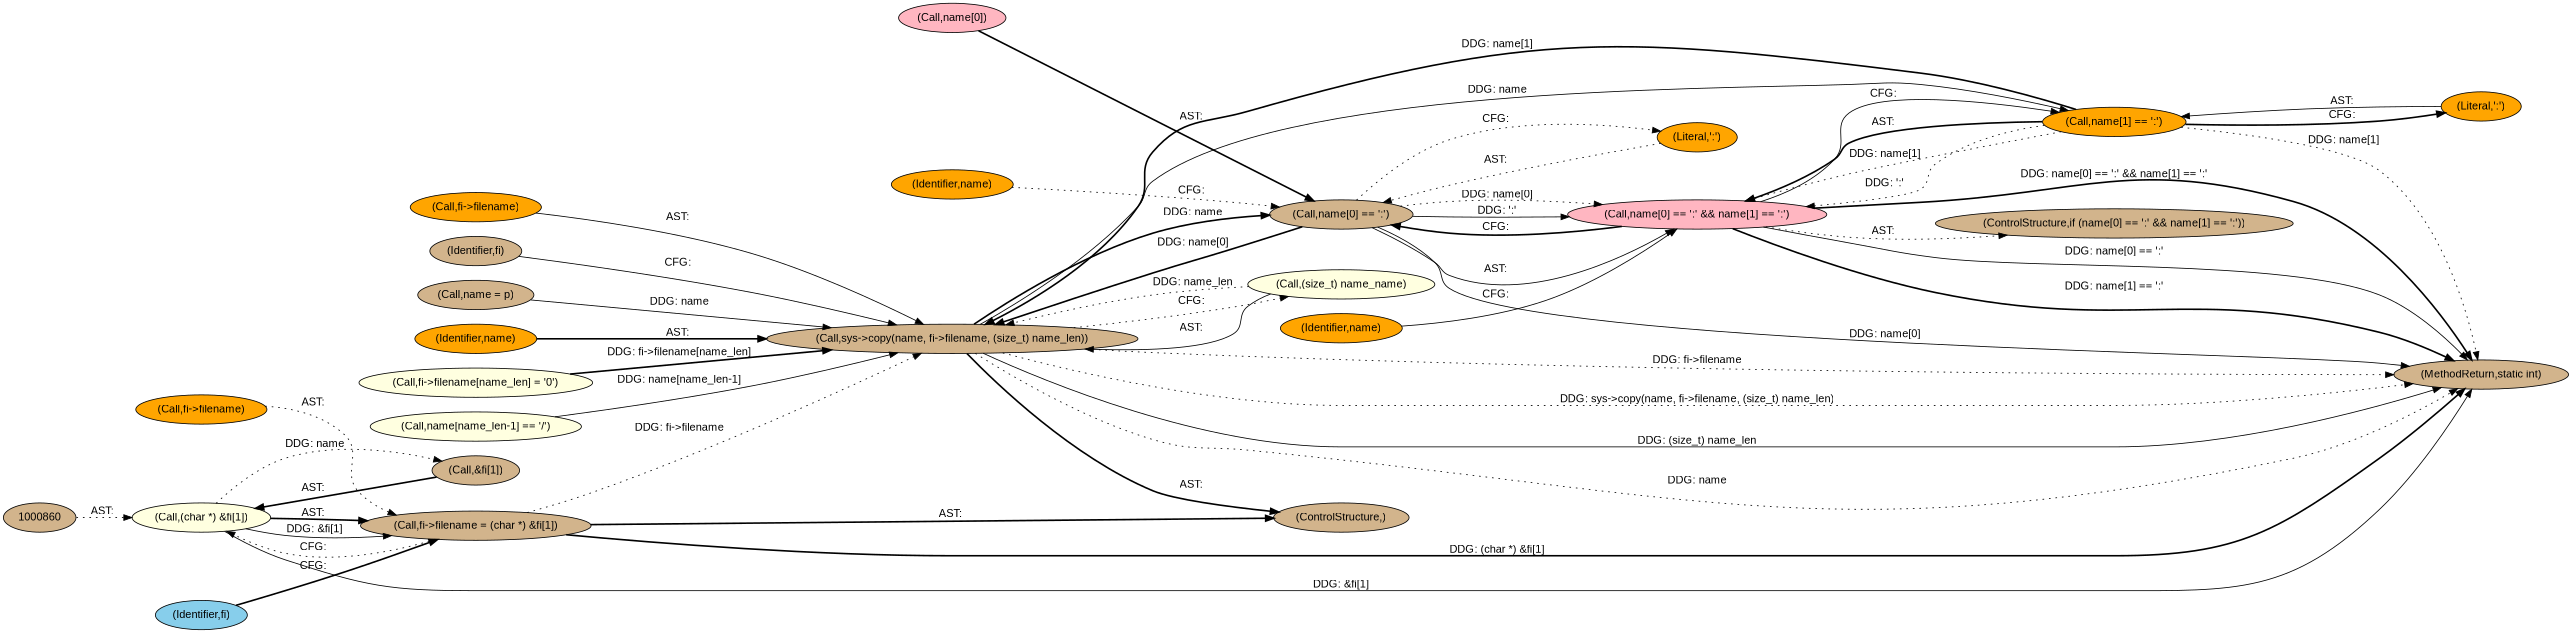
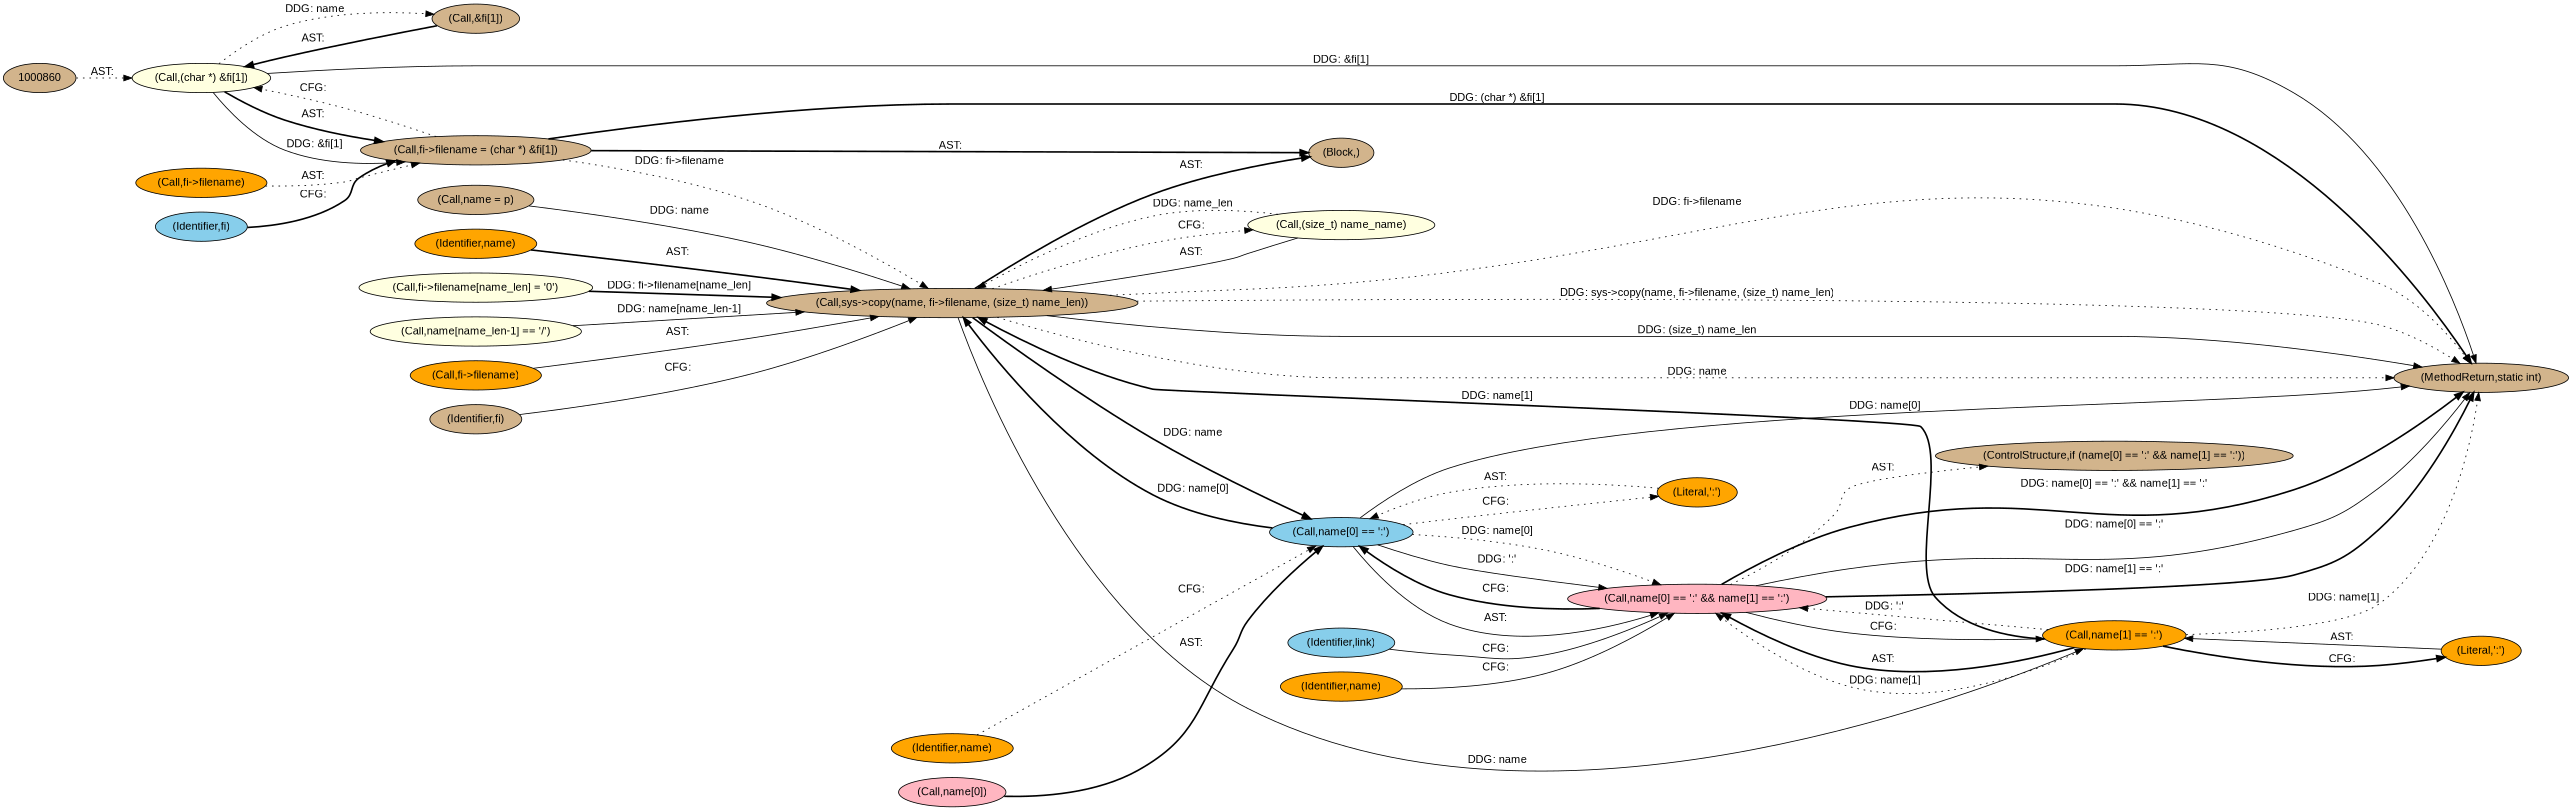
node "(Call,name[0] == ':')": fillcolor tan -> skyblue
node "(ControlStructure,)": label "(ControlStructure,)" -> "(Block,)"
node "(Identifier,link)": added
